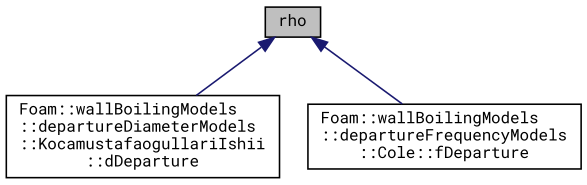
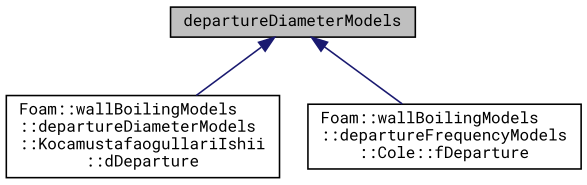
node "rho": label "rho" -> "departureDiameterModels"
